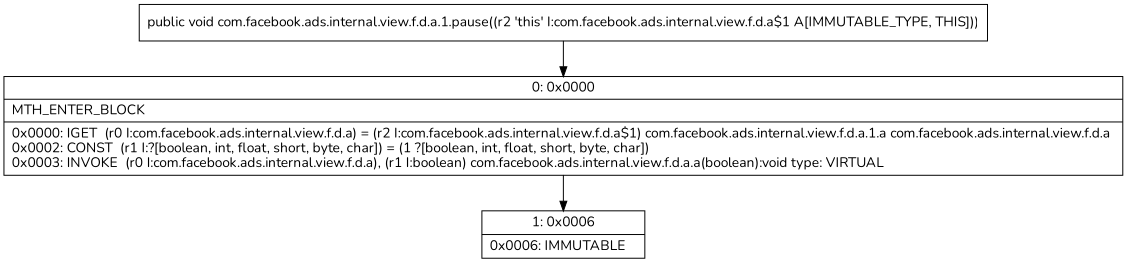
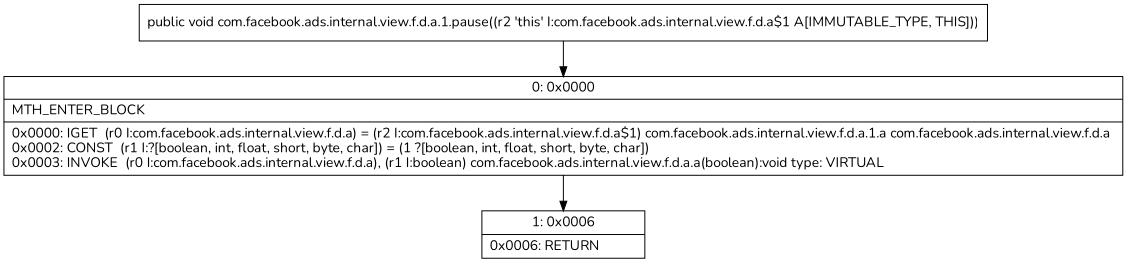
node "1: 0x0006": text "0x0006: IMMUTABLE" -> "0x0006: RETURN"
